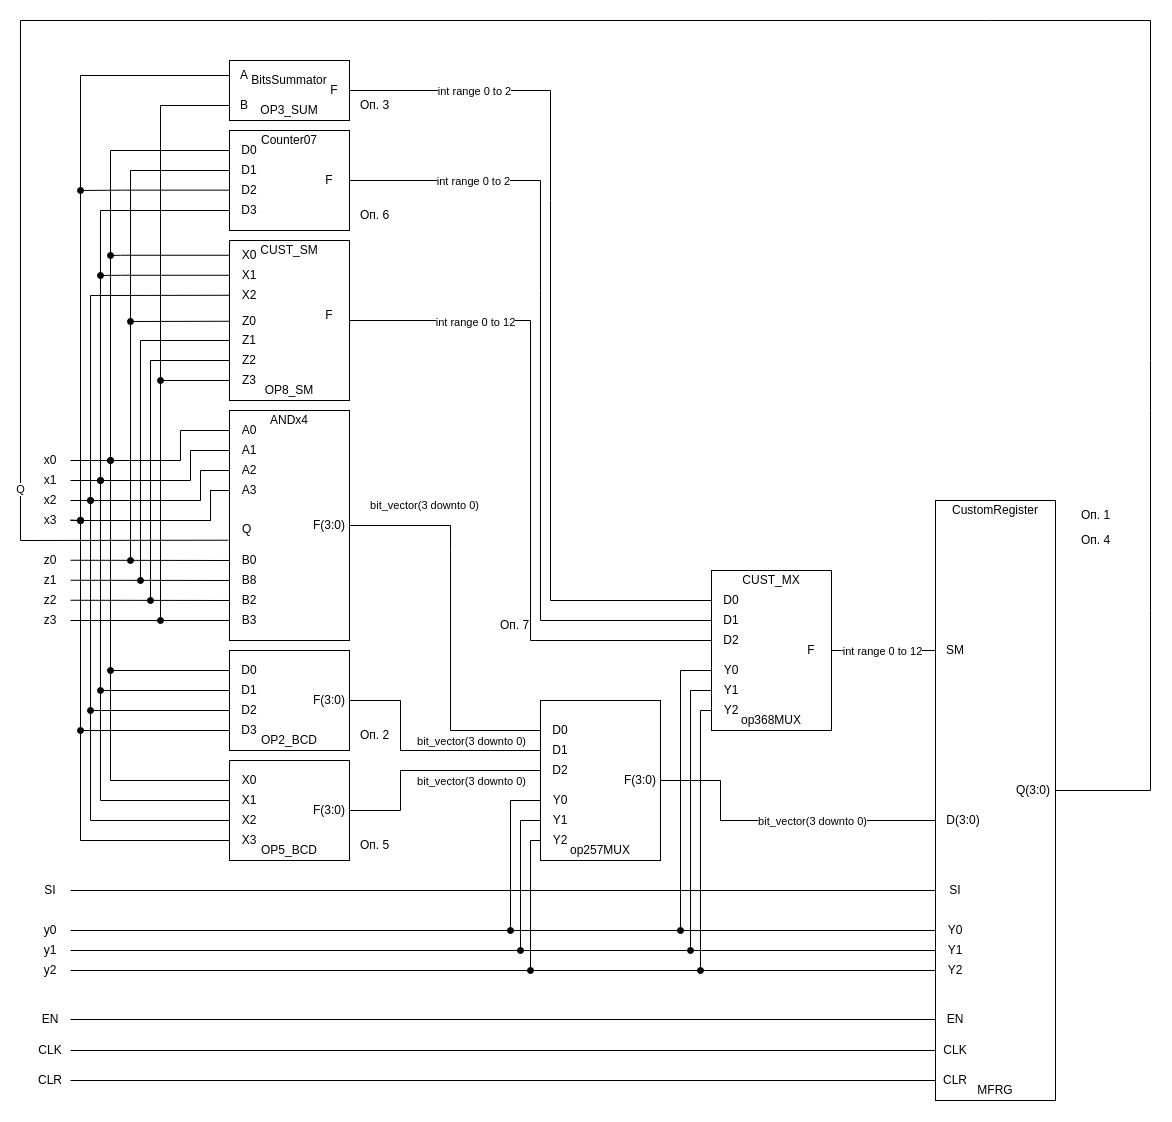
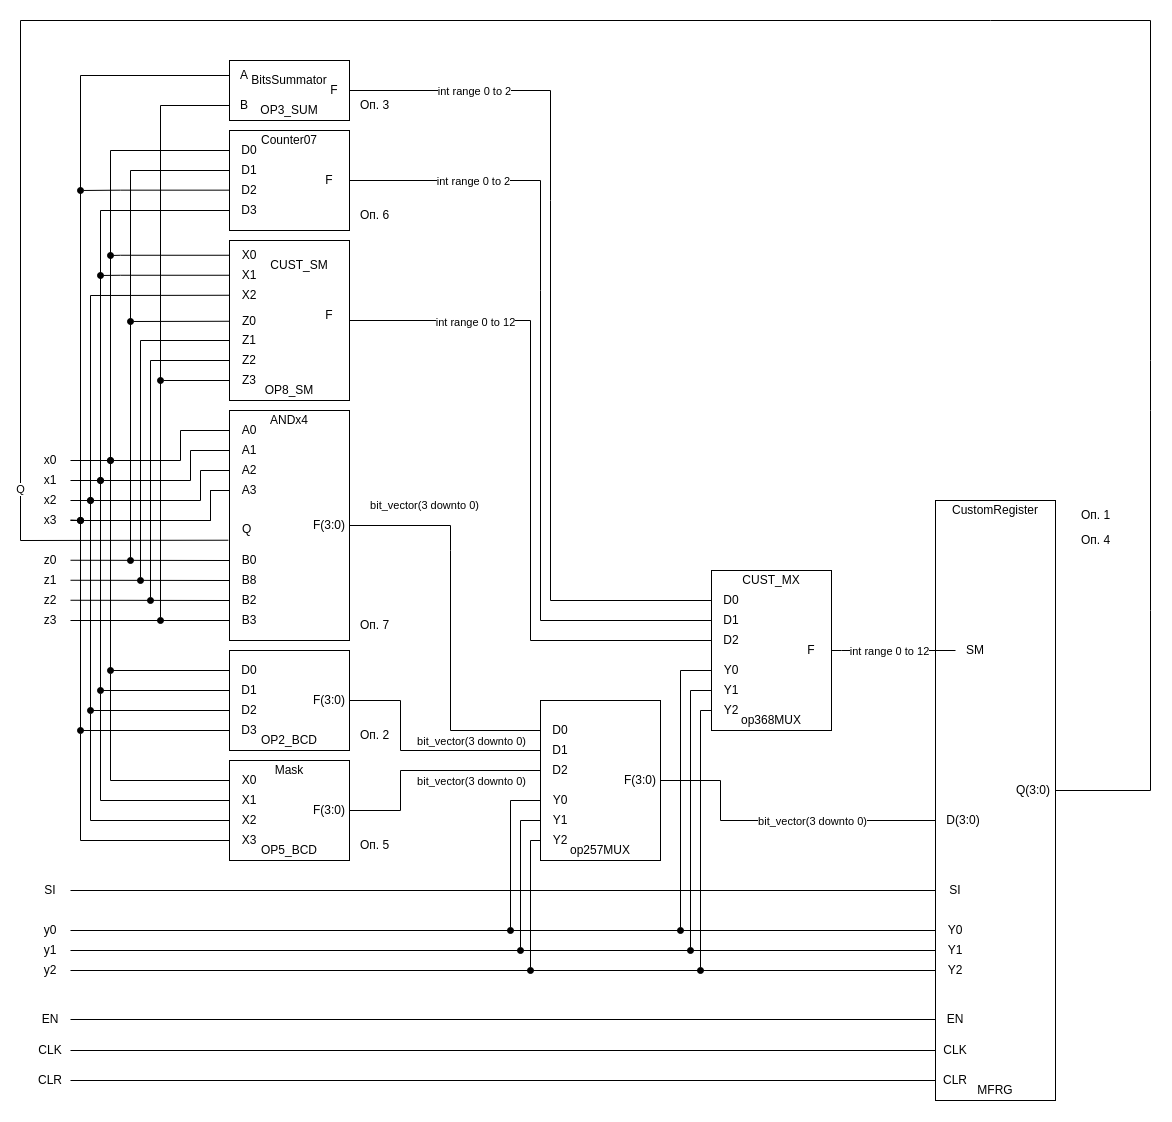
node "CUST_SM": moved (290, 251) -> (300, 266)
node "Оп. 7": moved (515, 626) -> (375, 626)
node "SM": moved (956, 651) -> (976, 651)
node "Mask": added
